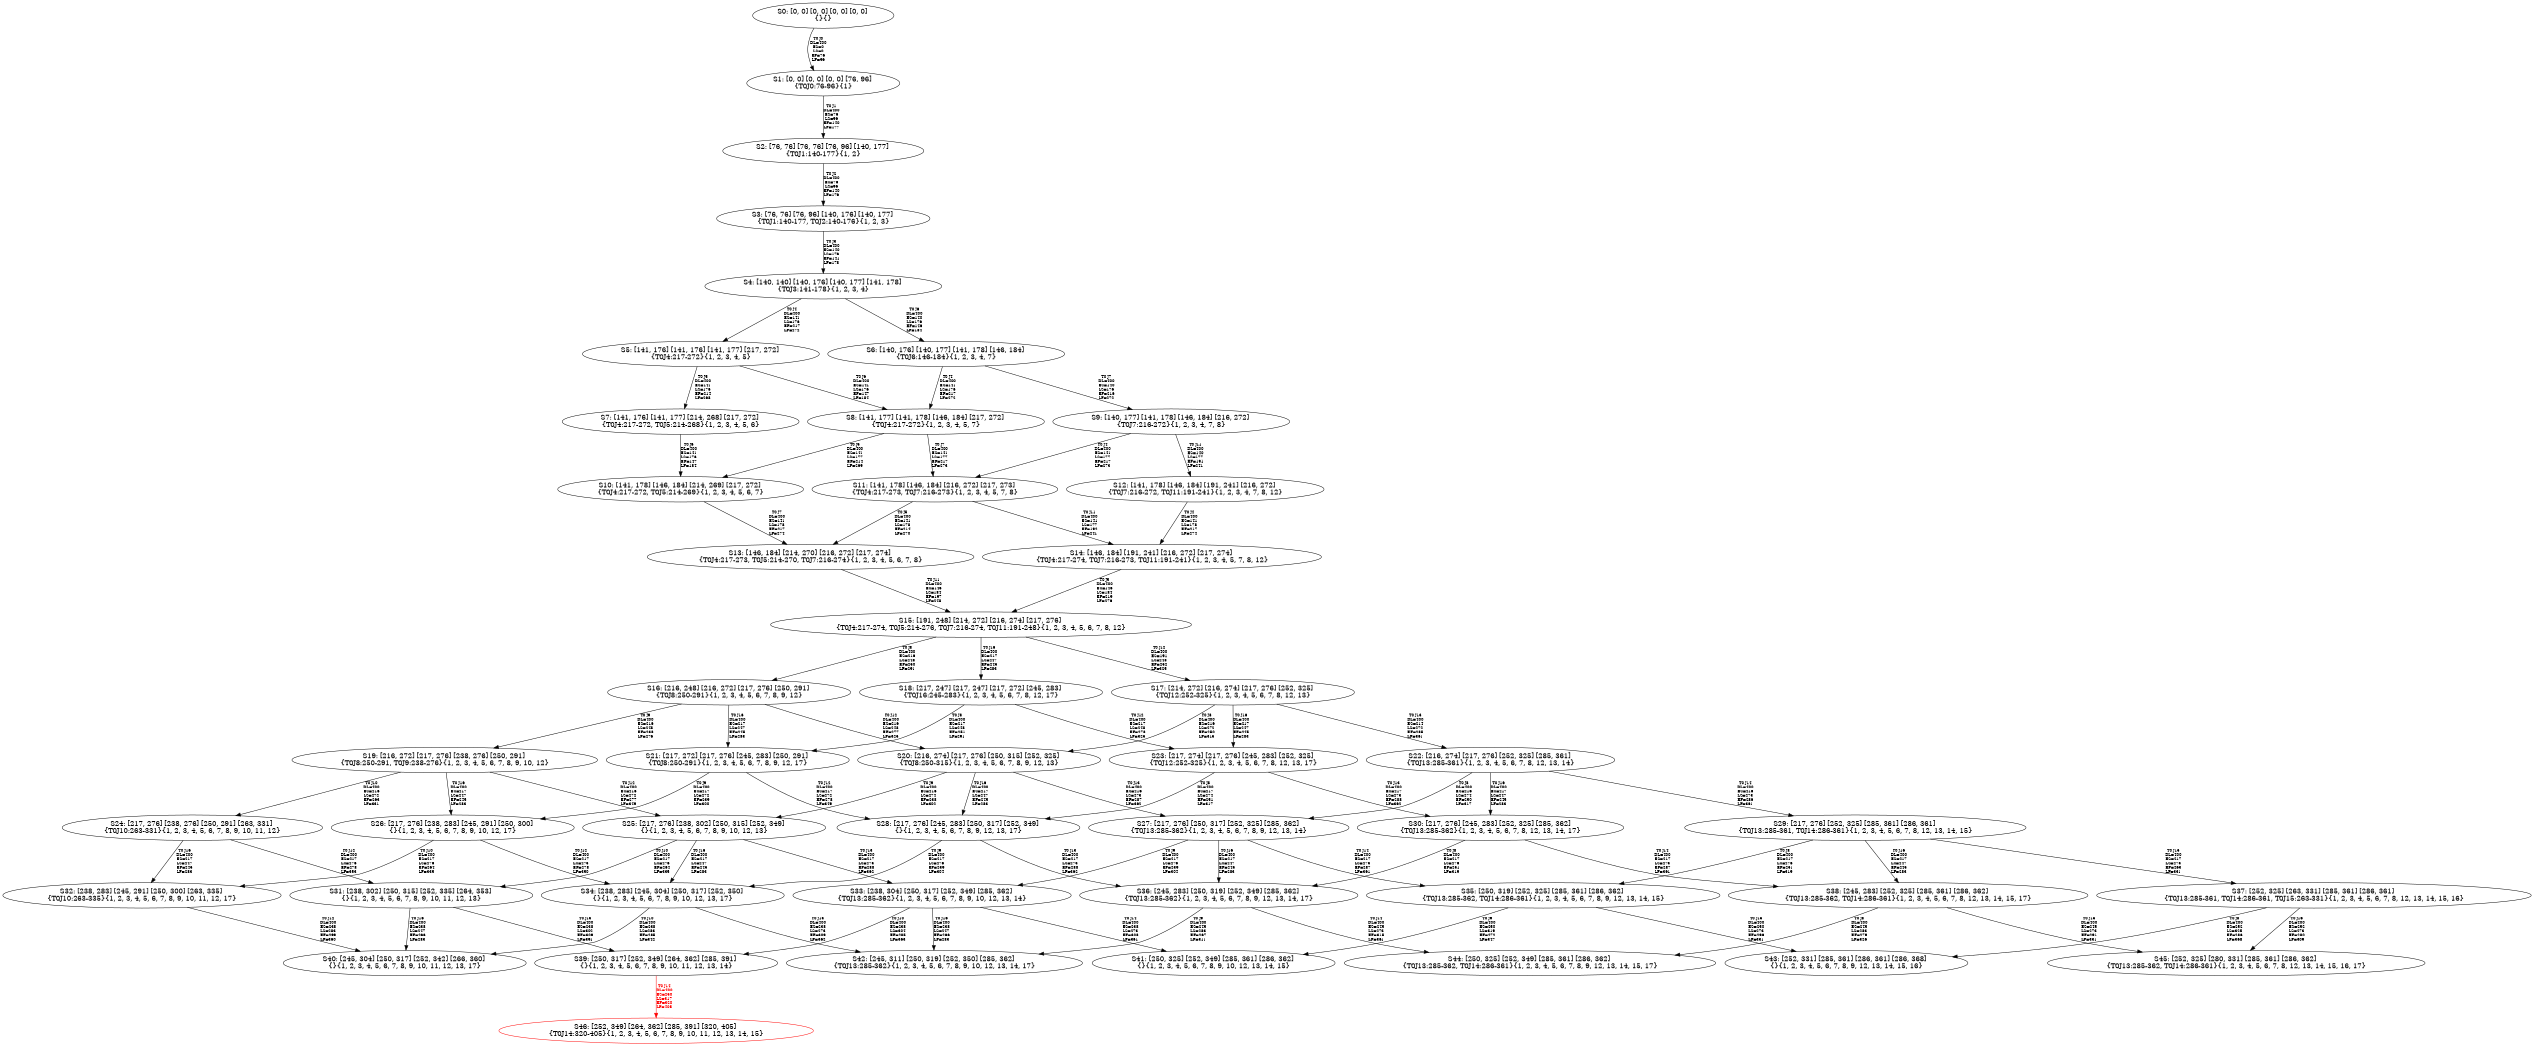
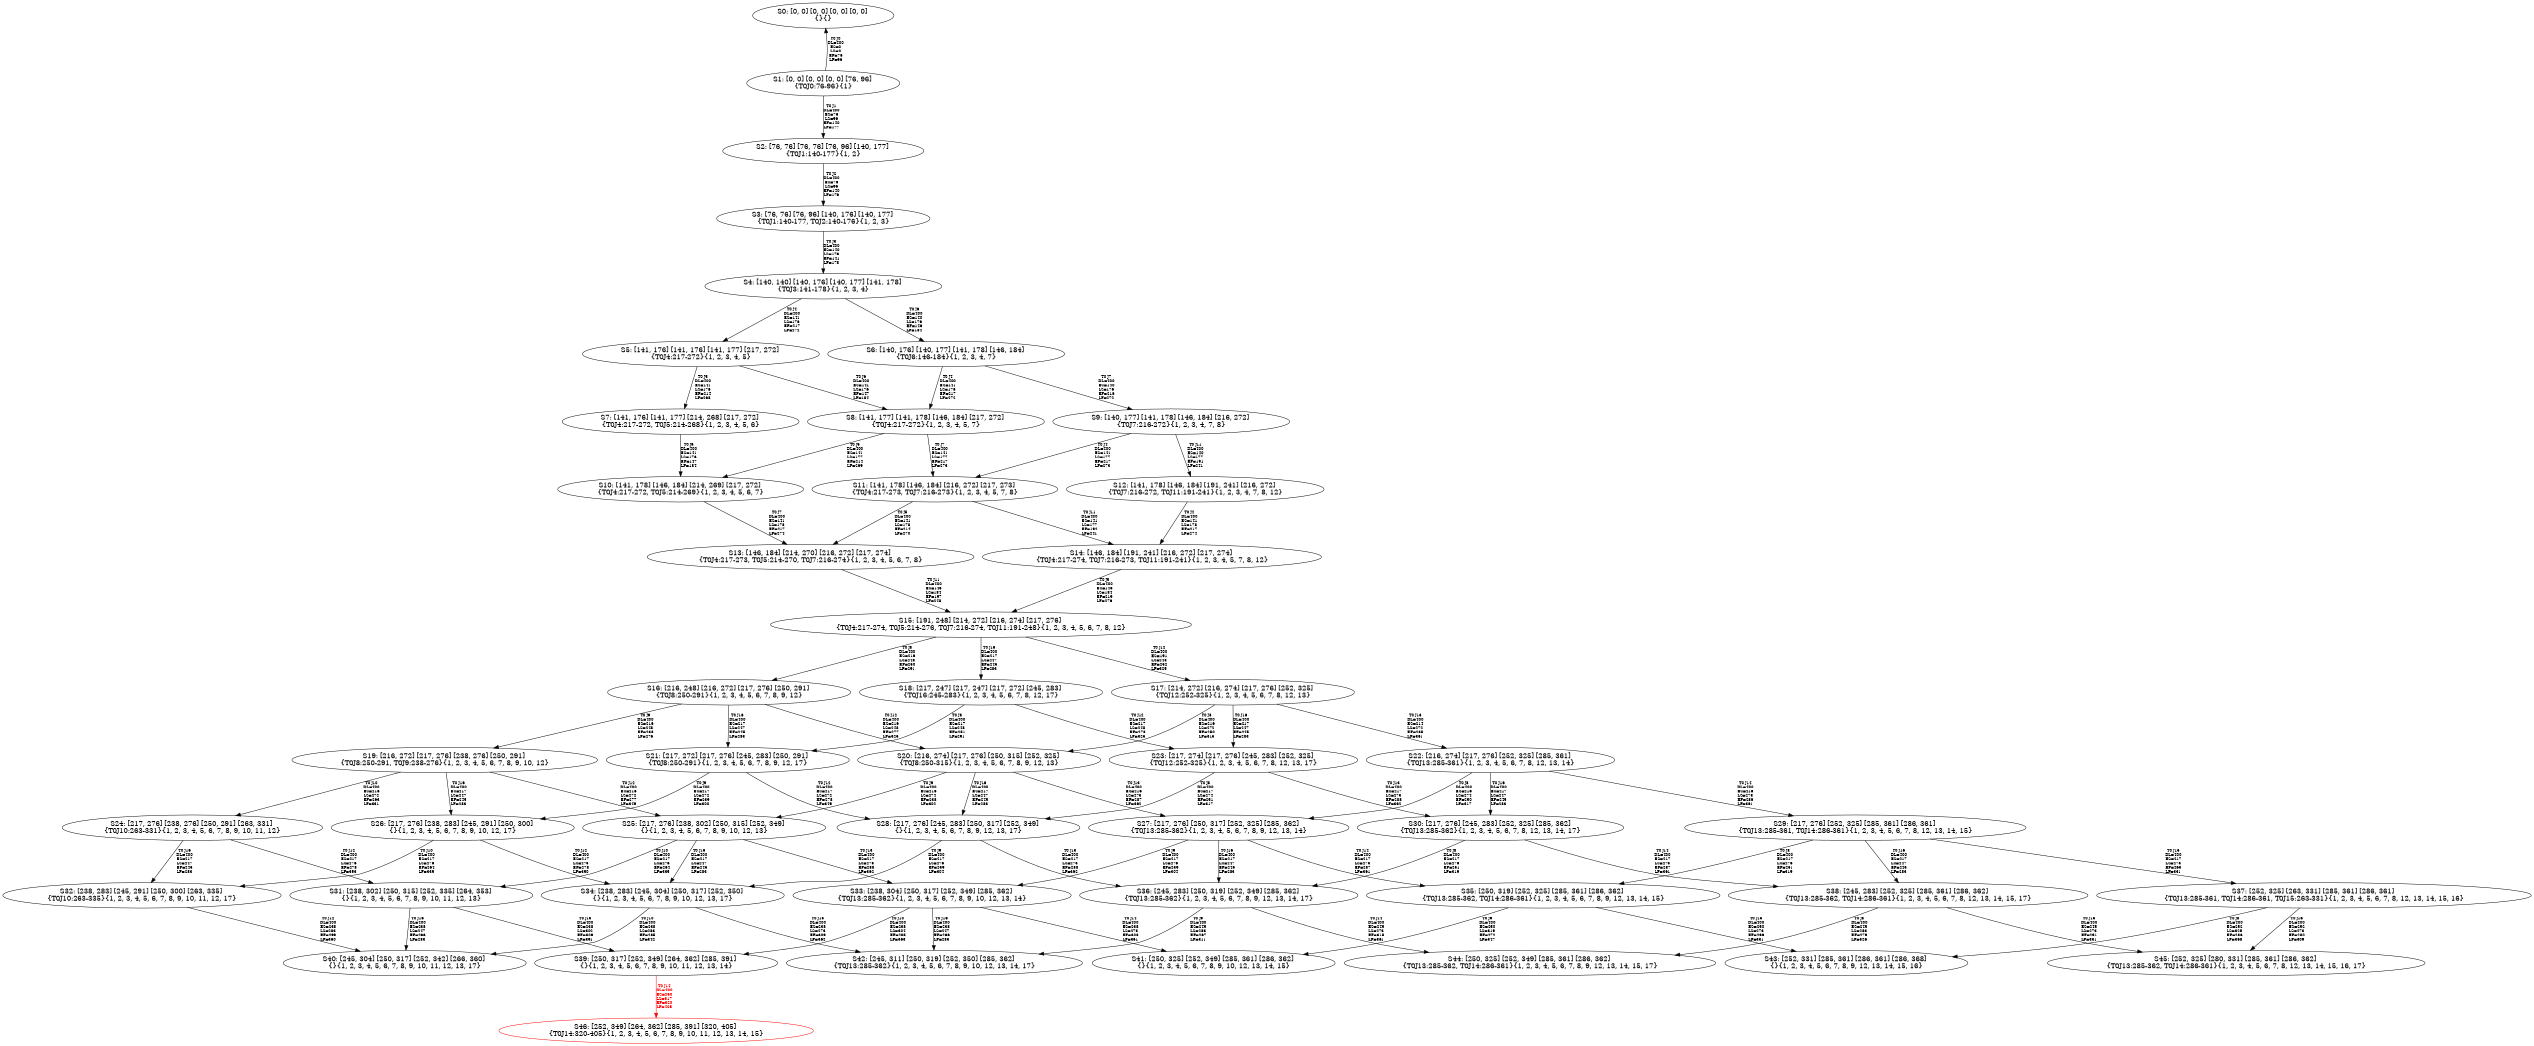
edge "S0: [0, 0] [0, 0] [0, 0] [0, 0] {}{}" -> "S1: [0, 0] [0, 0] [0, 0] [76, 96] {T0J0:76-96}{1}": reversed
